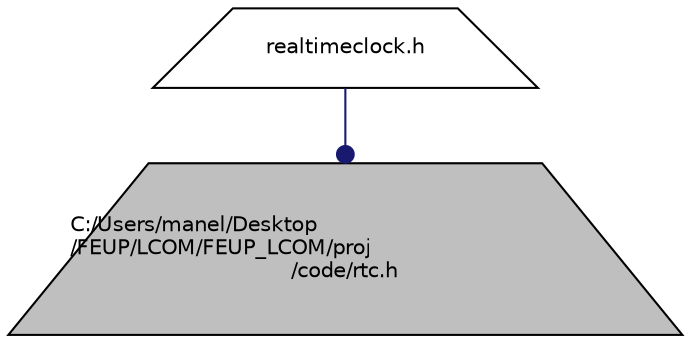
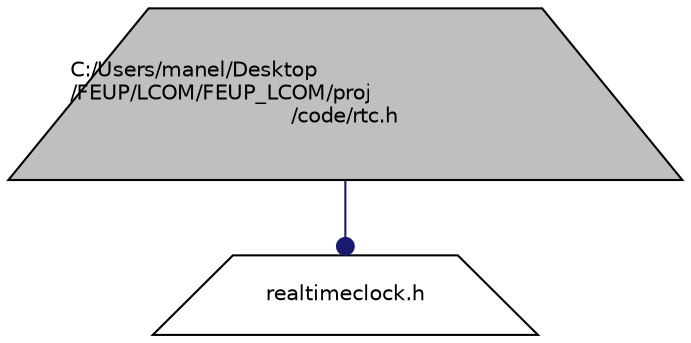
edge "realtimeclock.h" -> "C:/Users/manel/Desktop /FEUP/LCOM/FEUP_LCOM/proj /code/rtc.h": reversed
